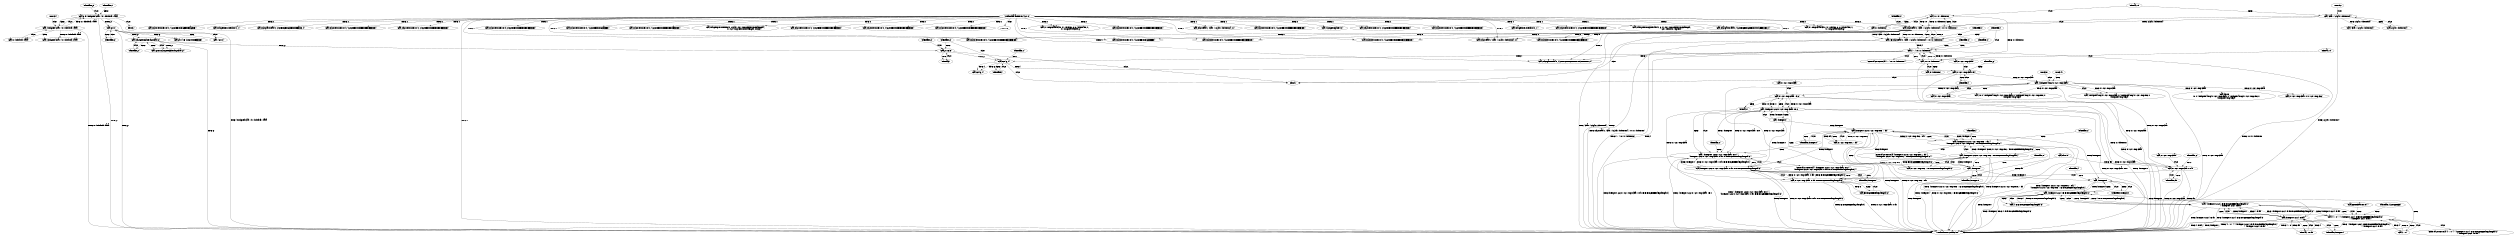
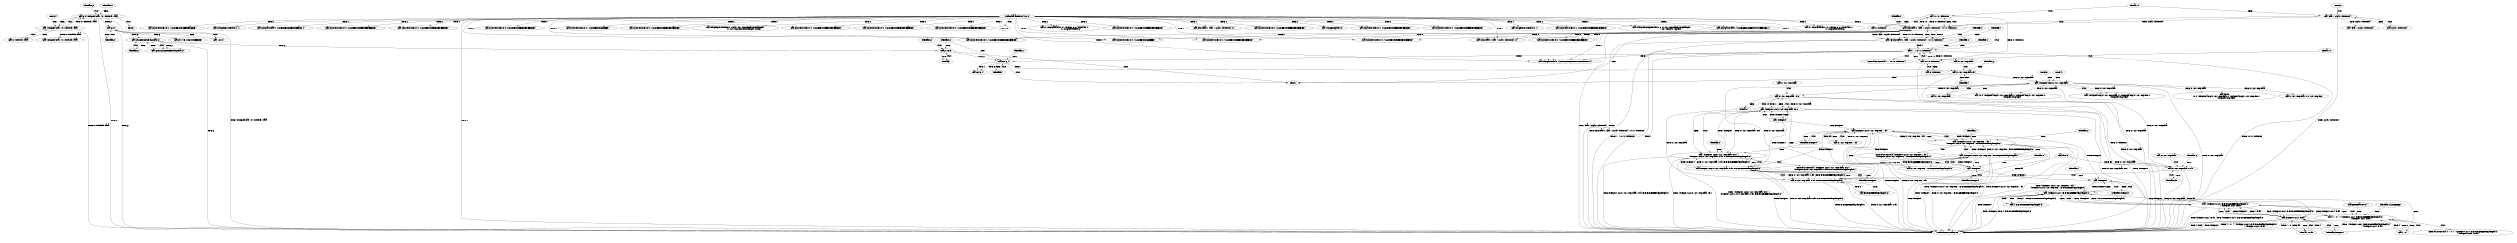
edge "(Call,s->s2->tmp.clear + ek != EVP_CIPHER_key_length(c))" -> "(Call,EVP_CIPHER_key_length(c))": removed, label "CFG:"
